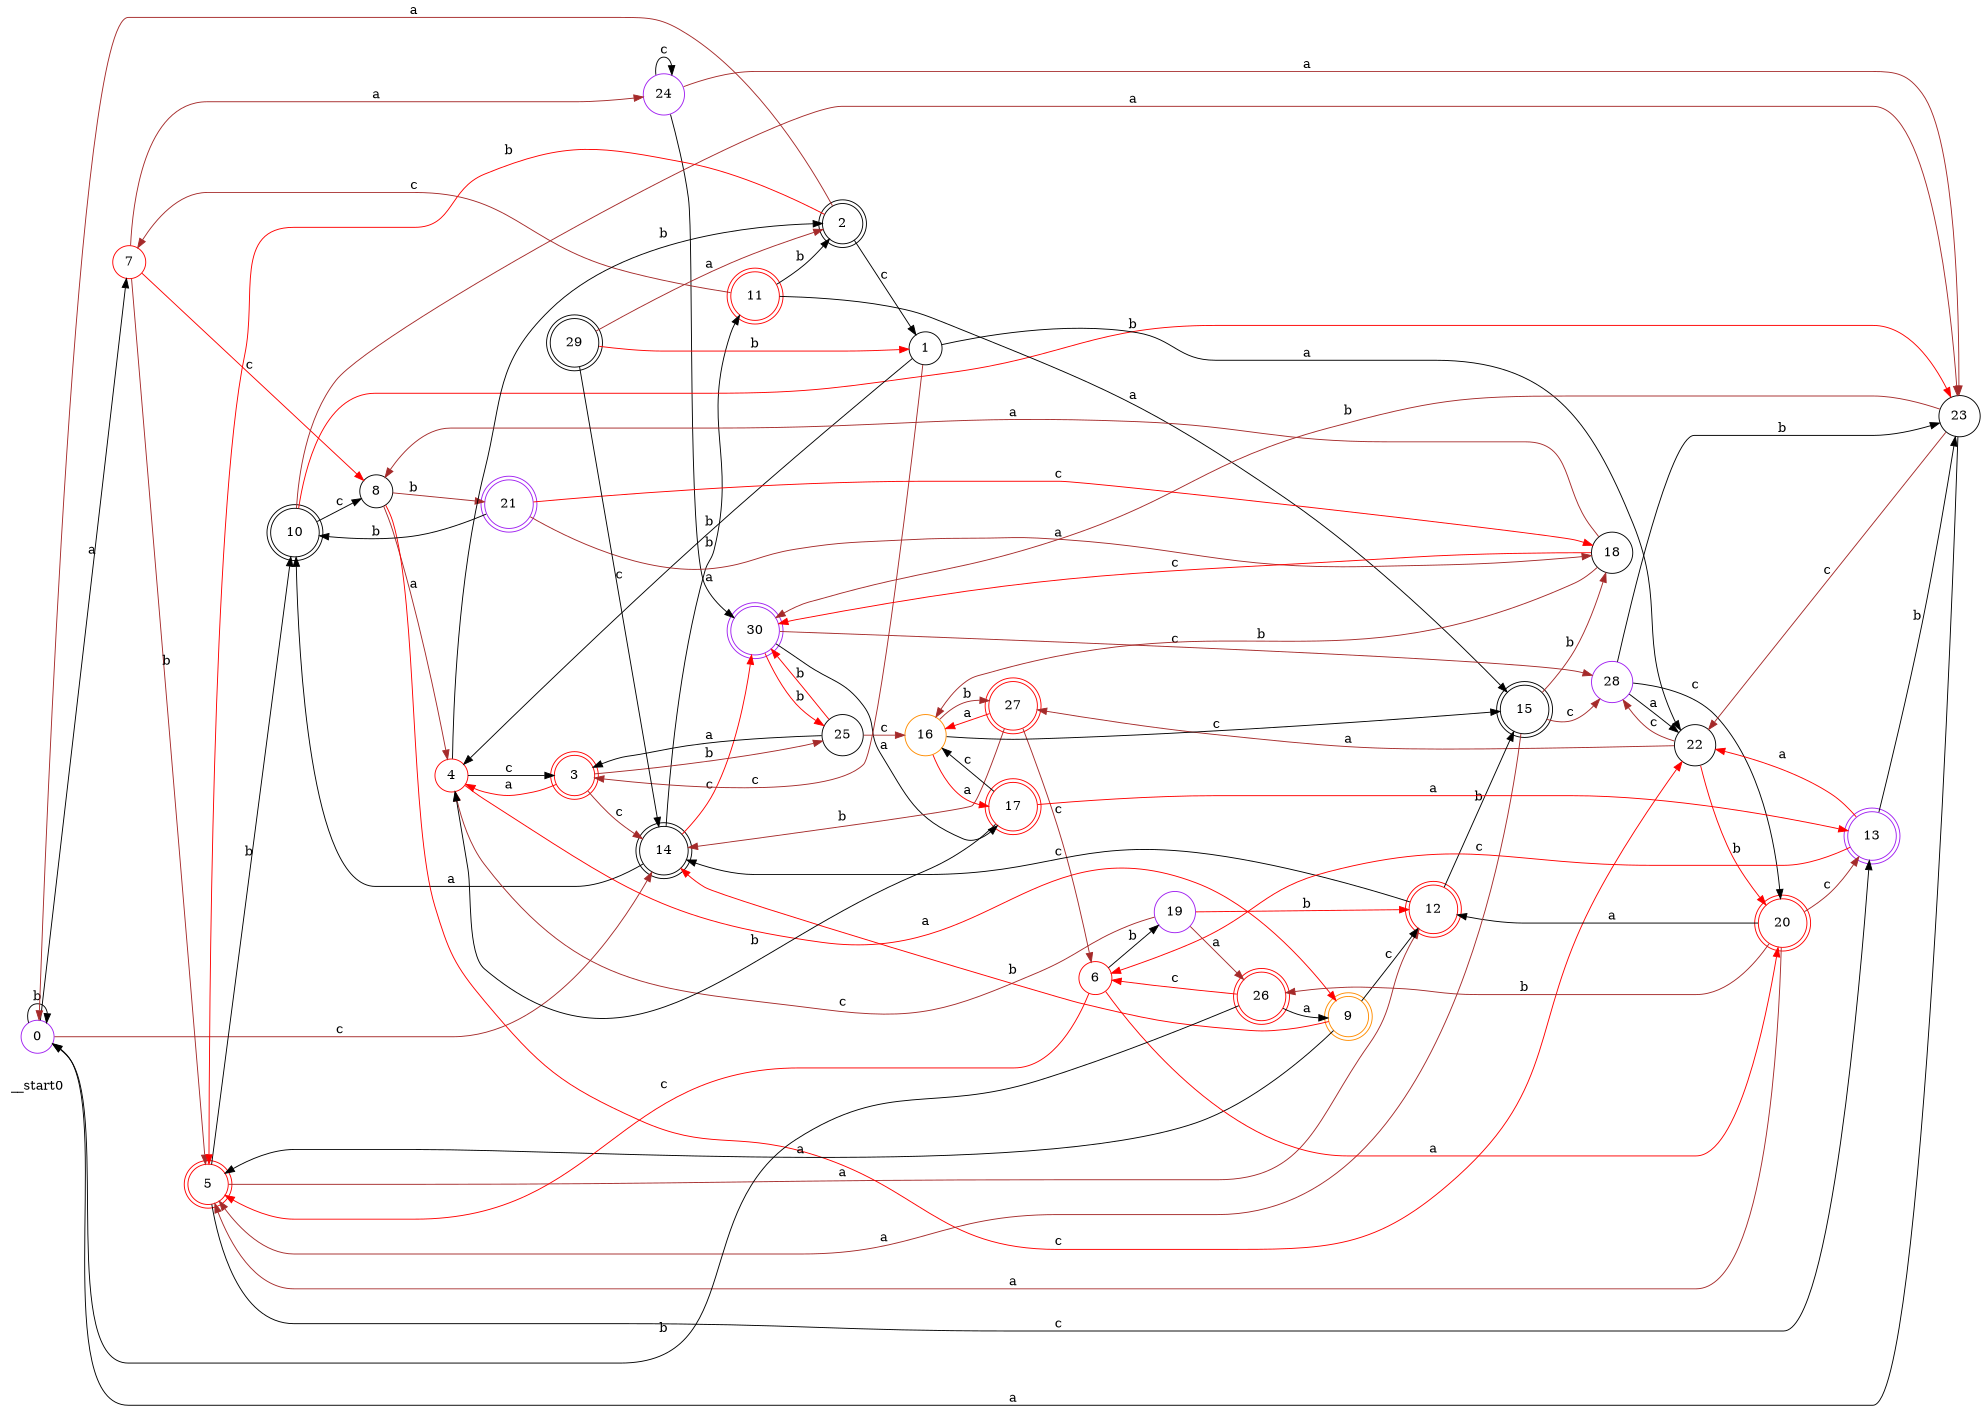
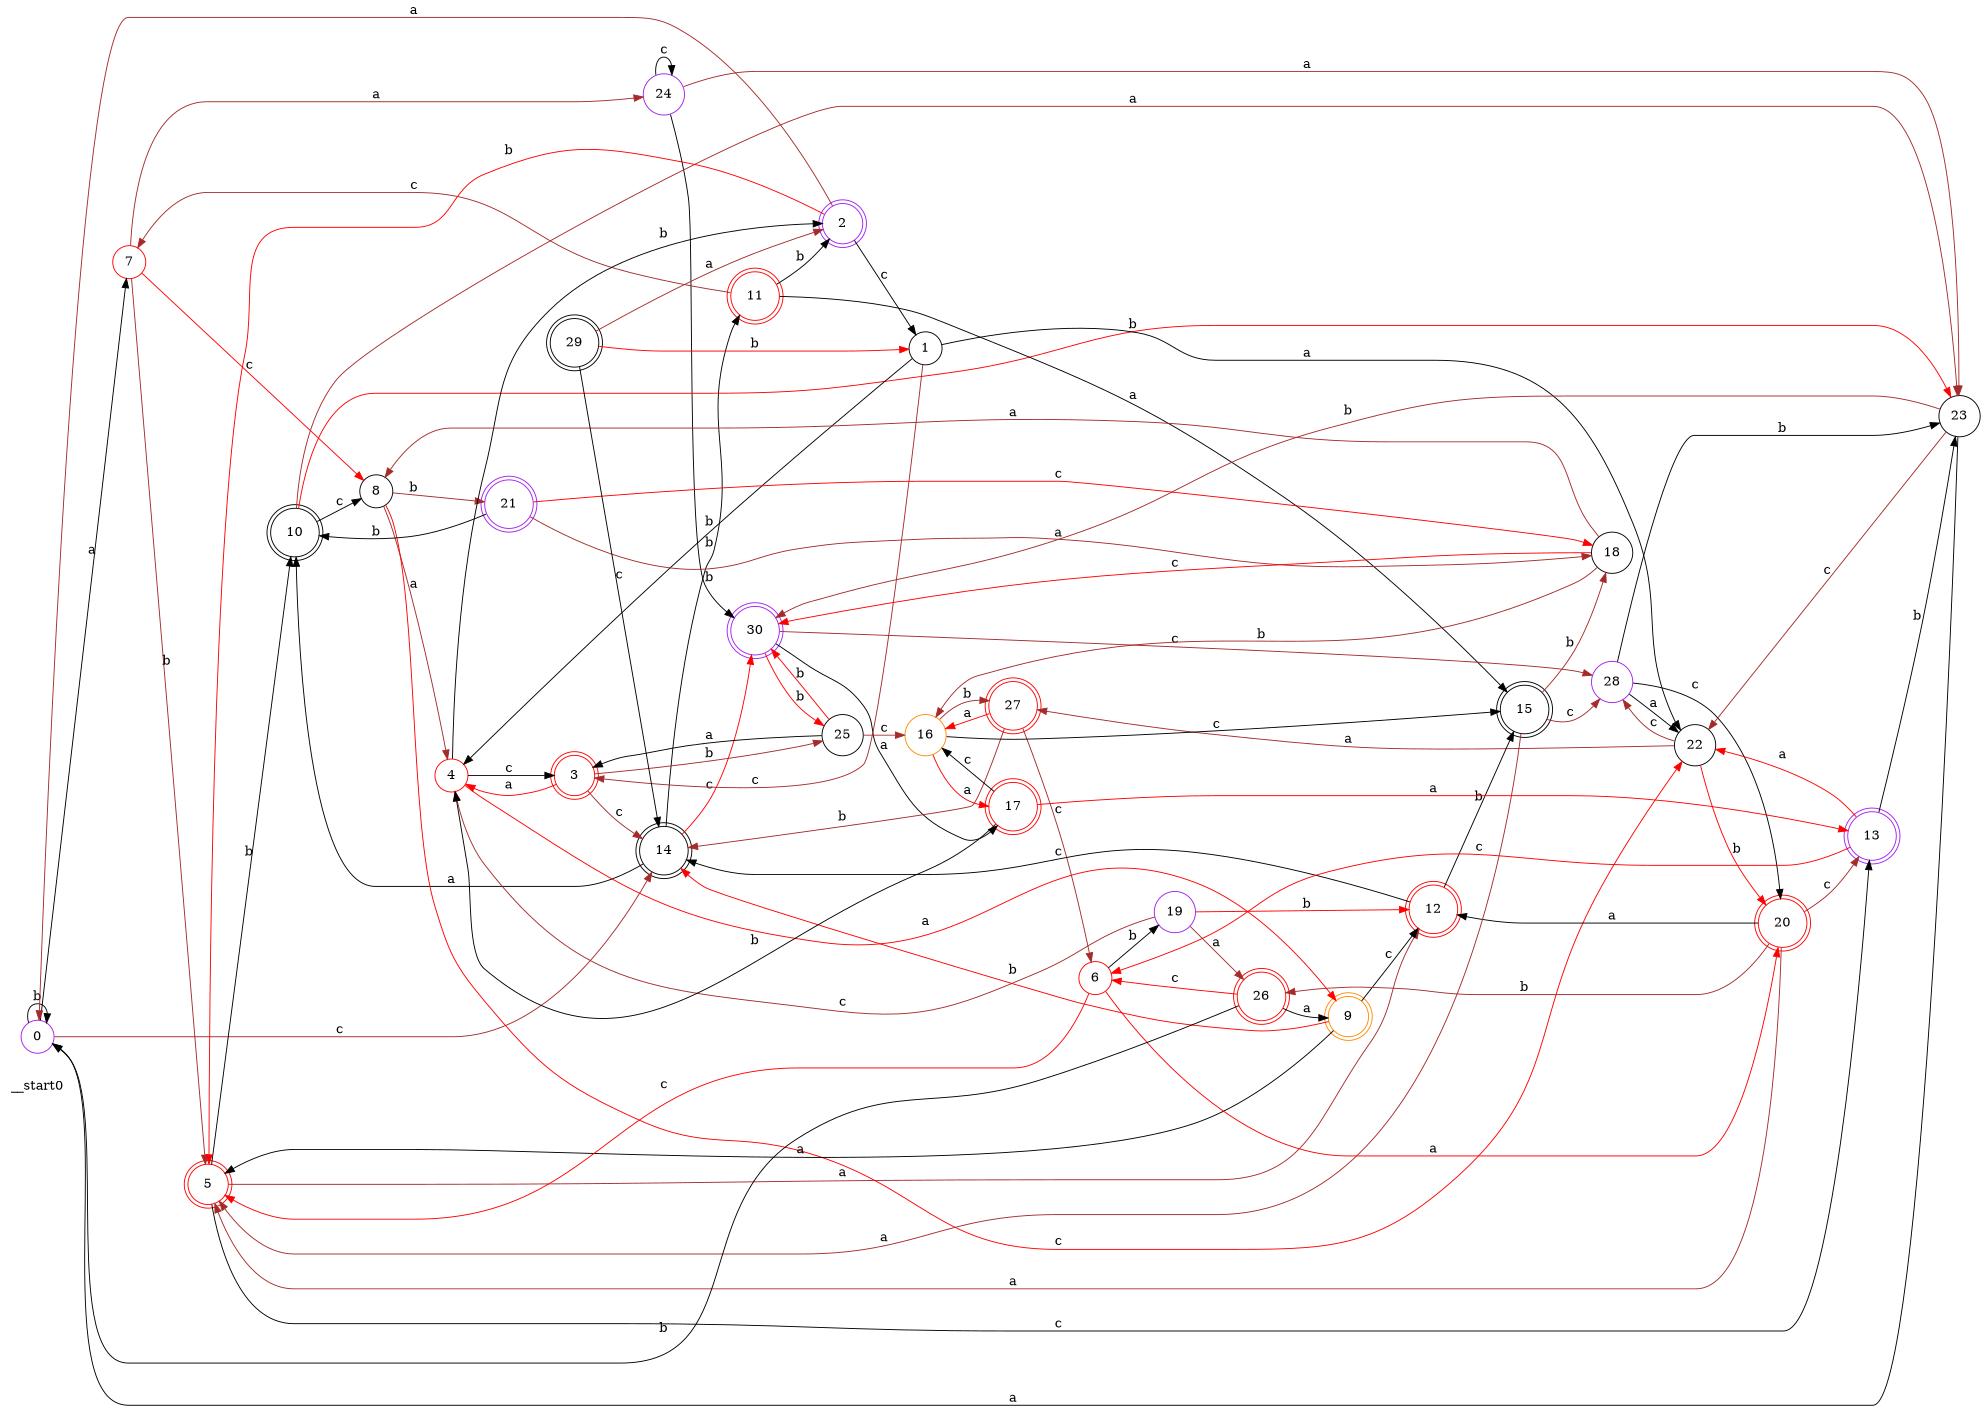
node "2": color black -> purple
edge "24" -> "30": label "a" -> "b"
